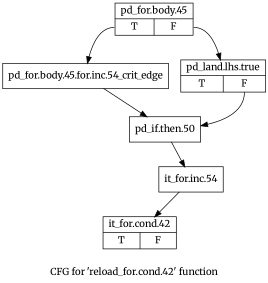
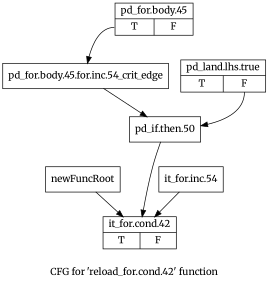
edge "pd_for.body.45" -> "pd_land.lhs.true": removed
edge "pd_if.then.50" -> "it_for.inc.54": now "pd_if.then.50" -> "it_for.cond.42"
node "newFuncRoot": added
